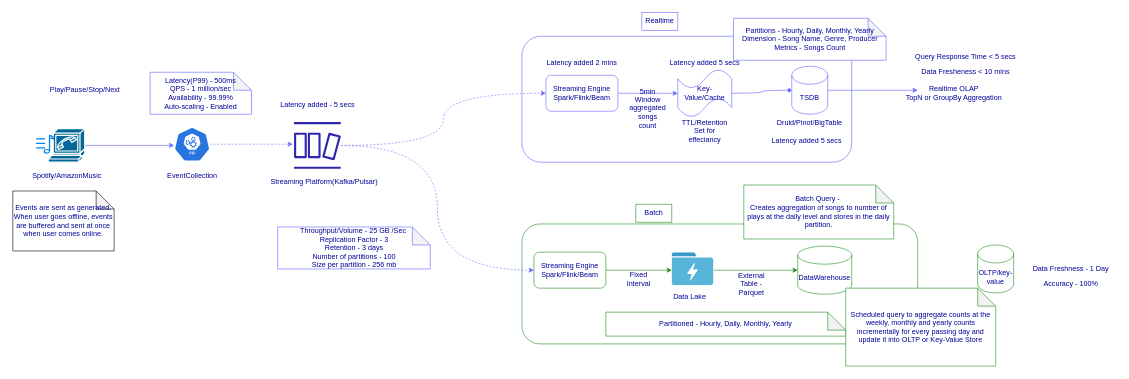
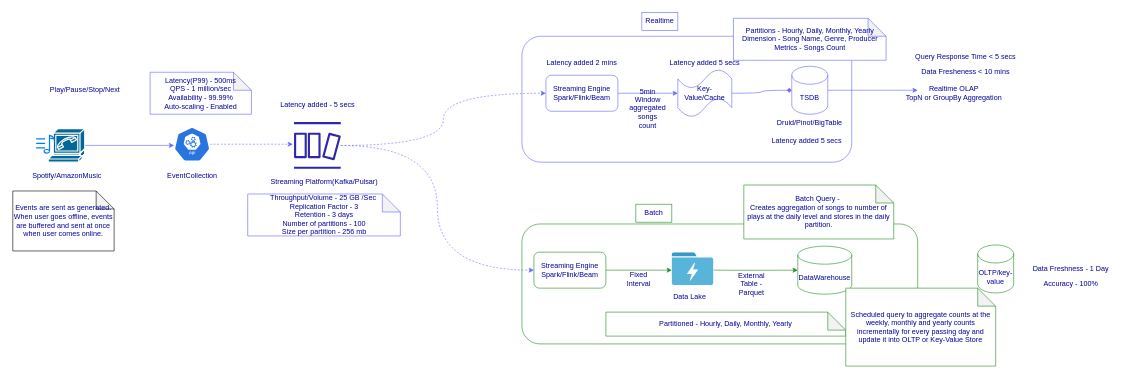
node "TTL/Retention Set for effeciancy": removed
node "Throughput/Volume - 25 GB /Sec Replication Factor - 3 Retention - 3 days Number of partitions - 100 Size per partition - 256 mb": moved (354, 248) -> (324, 215)
